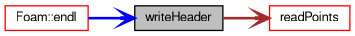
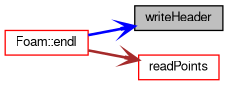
edge "writeHeader" -> "readPoints": now "Foam::endl" -> "readPoints"
